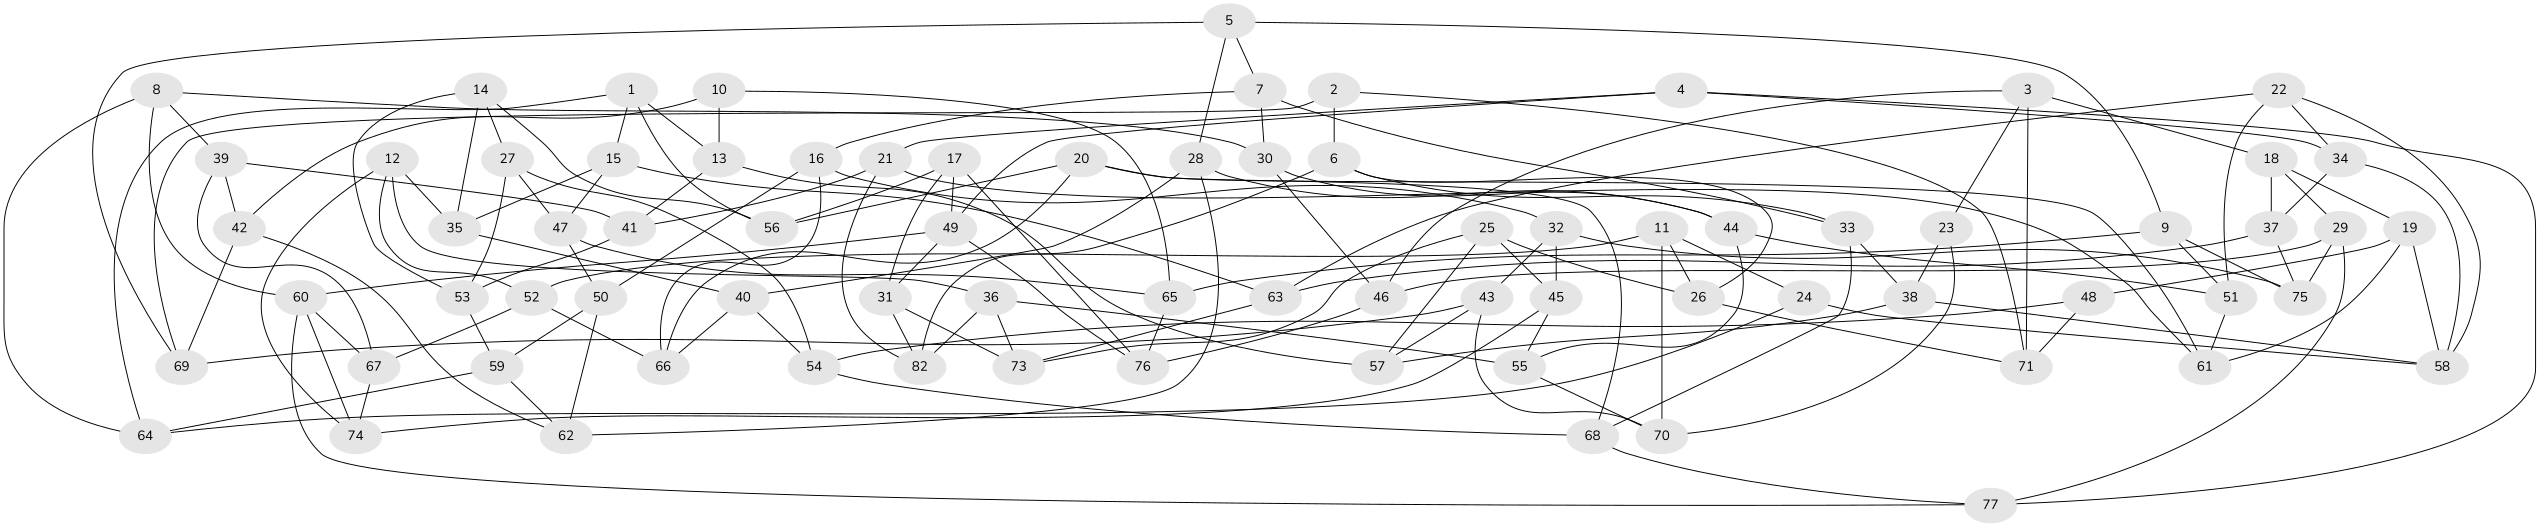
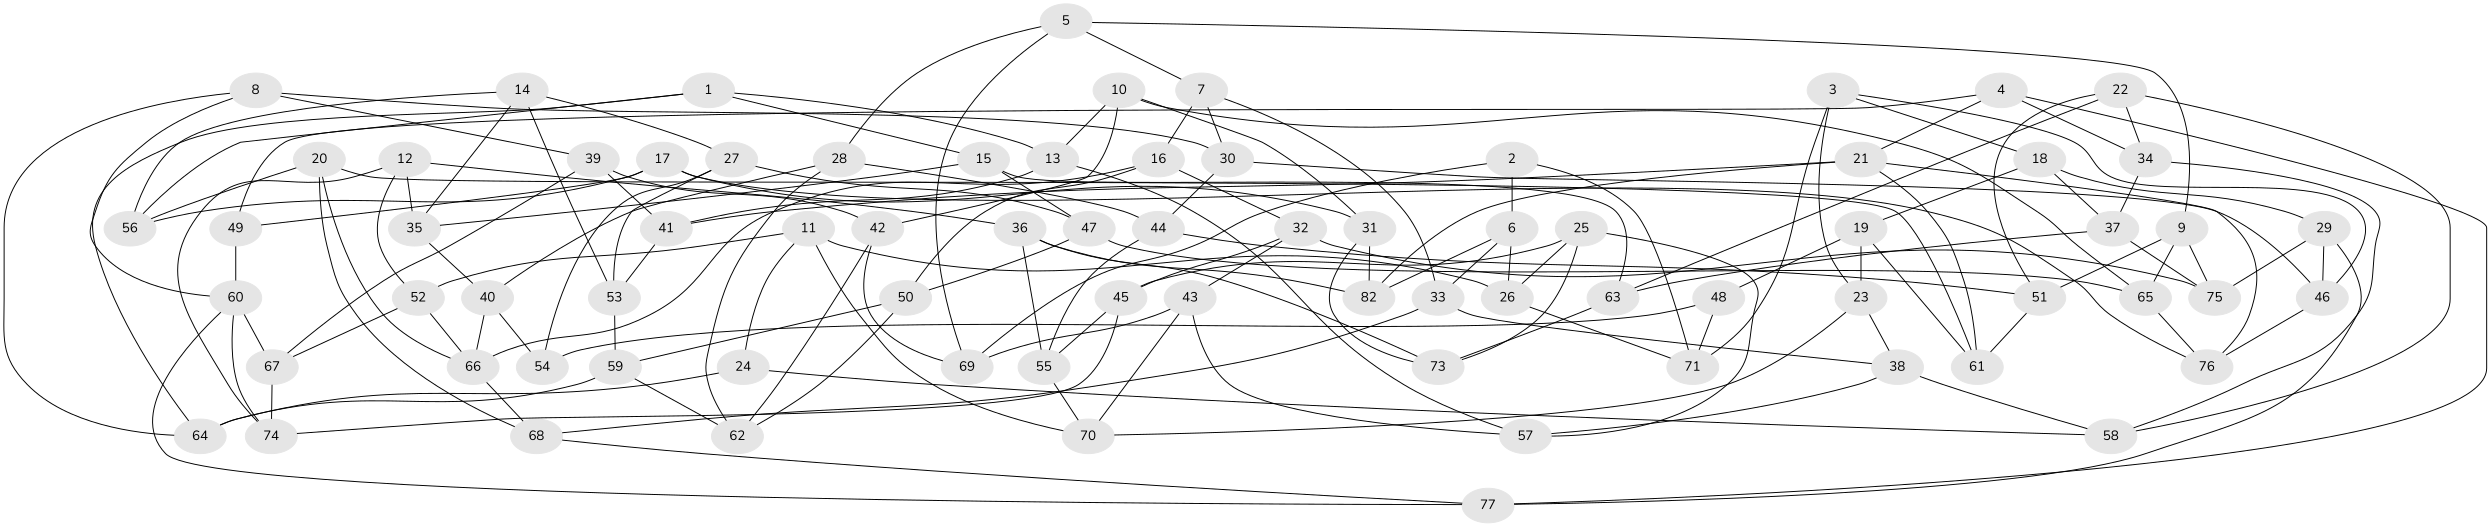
edge "49" -- "31": now "10" -- "31"
edge "49" -- "76": now "21" -- "76"
edge "19" -- "58": now "19" -- "23"
edge "54" -- "68": now "66" -- "68"
